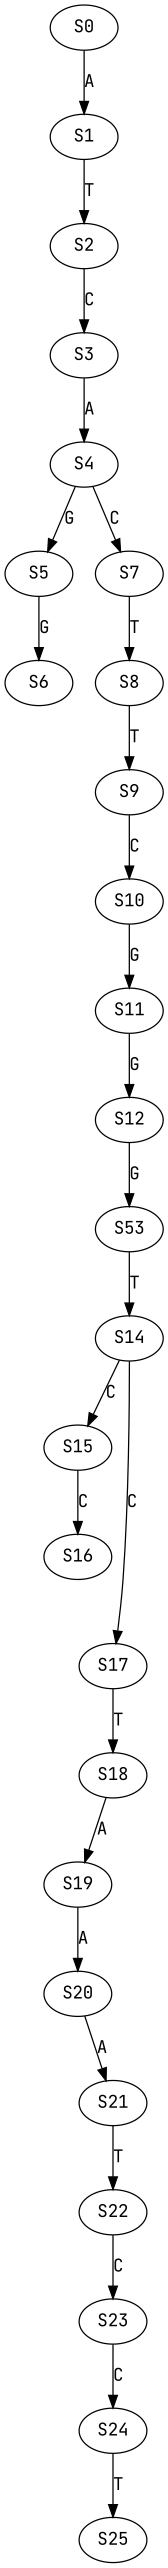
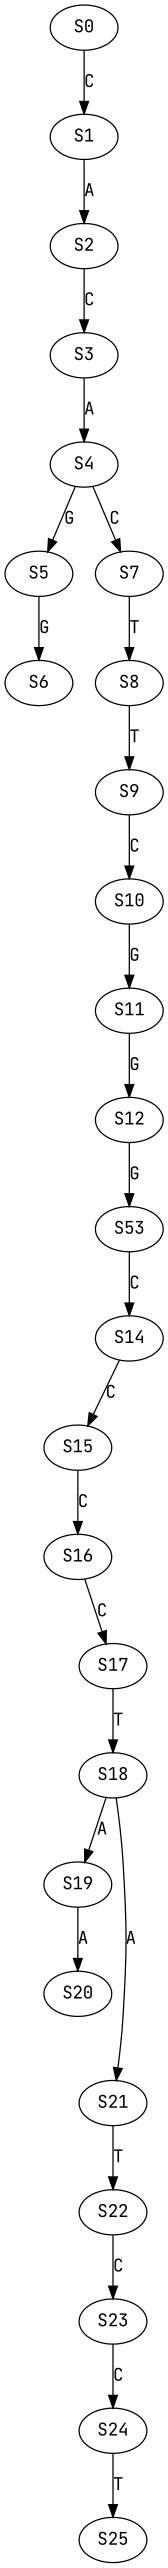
edge "S0" -> "S1": label "A" -> "C"
edge "S1" -> "S2": label "T" -> "A"
edge "S53" -> "S14": label "T" -> "C"
edge "S14" -> "S17": now "S16" -> "S17"
edge "S20" -> "S21": now "S18" -> "S21"
